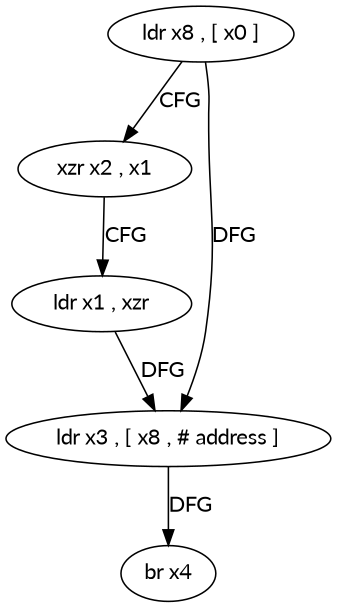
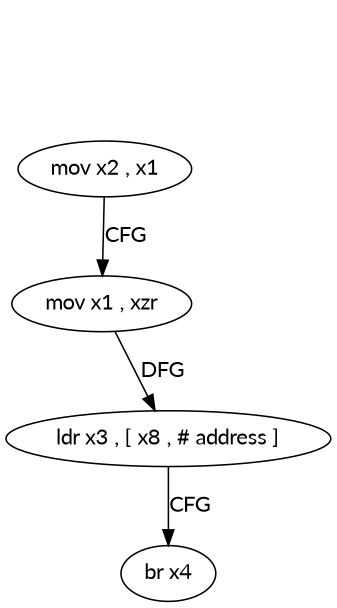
node "ldr x8 , [ x0 ]": removed
node "xzr x2 , x1": label "xzr x2 , x1" -> "mov x2 , x1"
node "ldr x1 , xzr": label "ldr x1 , xzr" -> "mov x1 , xzr"
edge "ldr x3 , [ x8 , # address ]" -> "br x4": label "DFG" -> "CFG"
